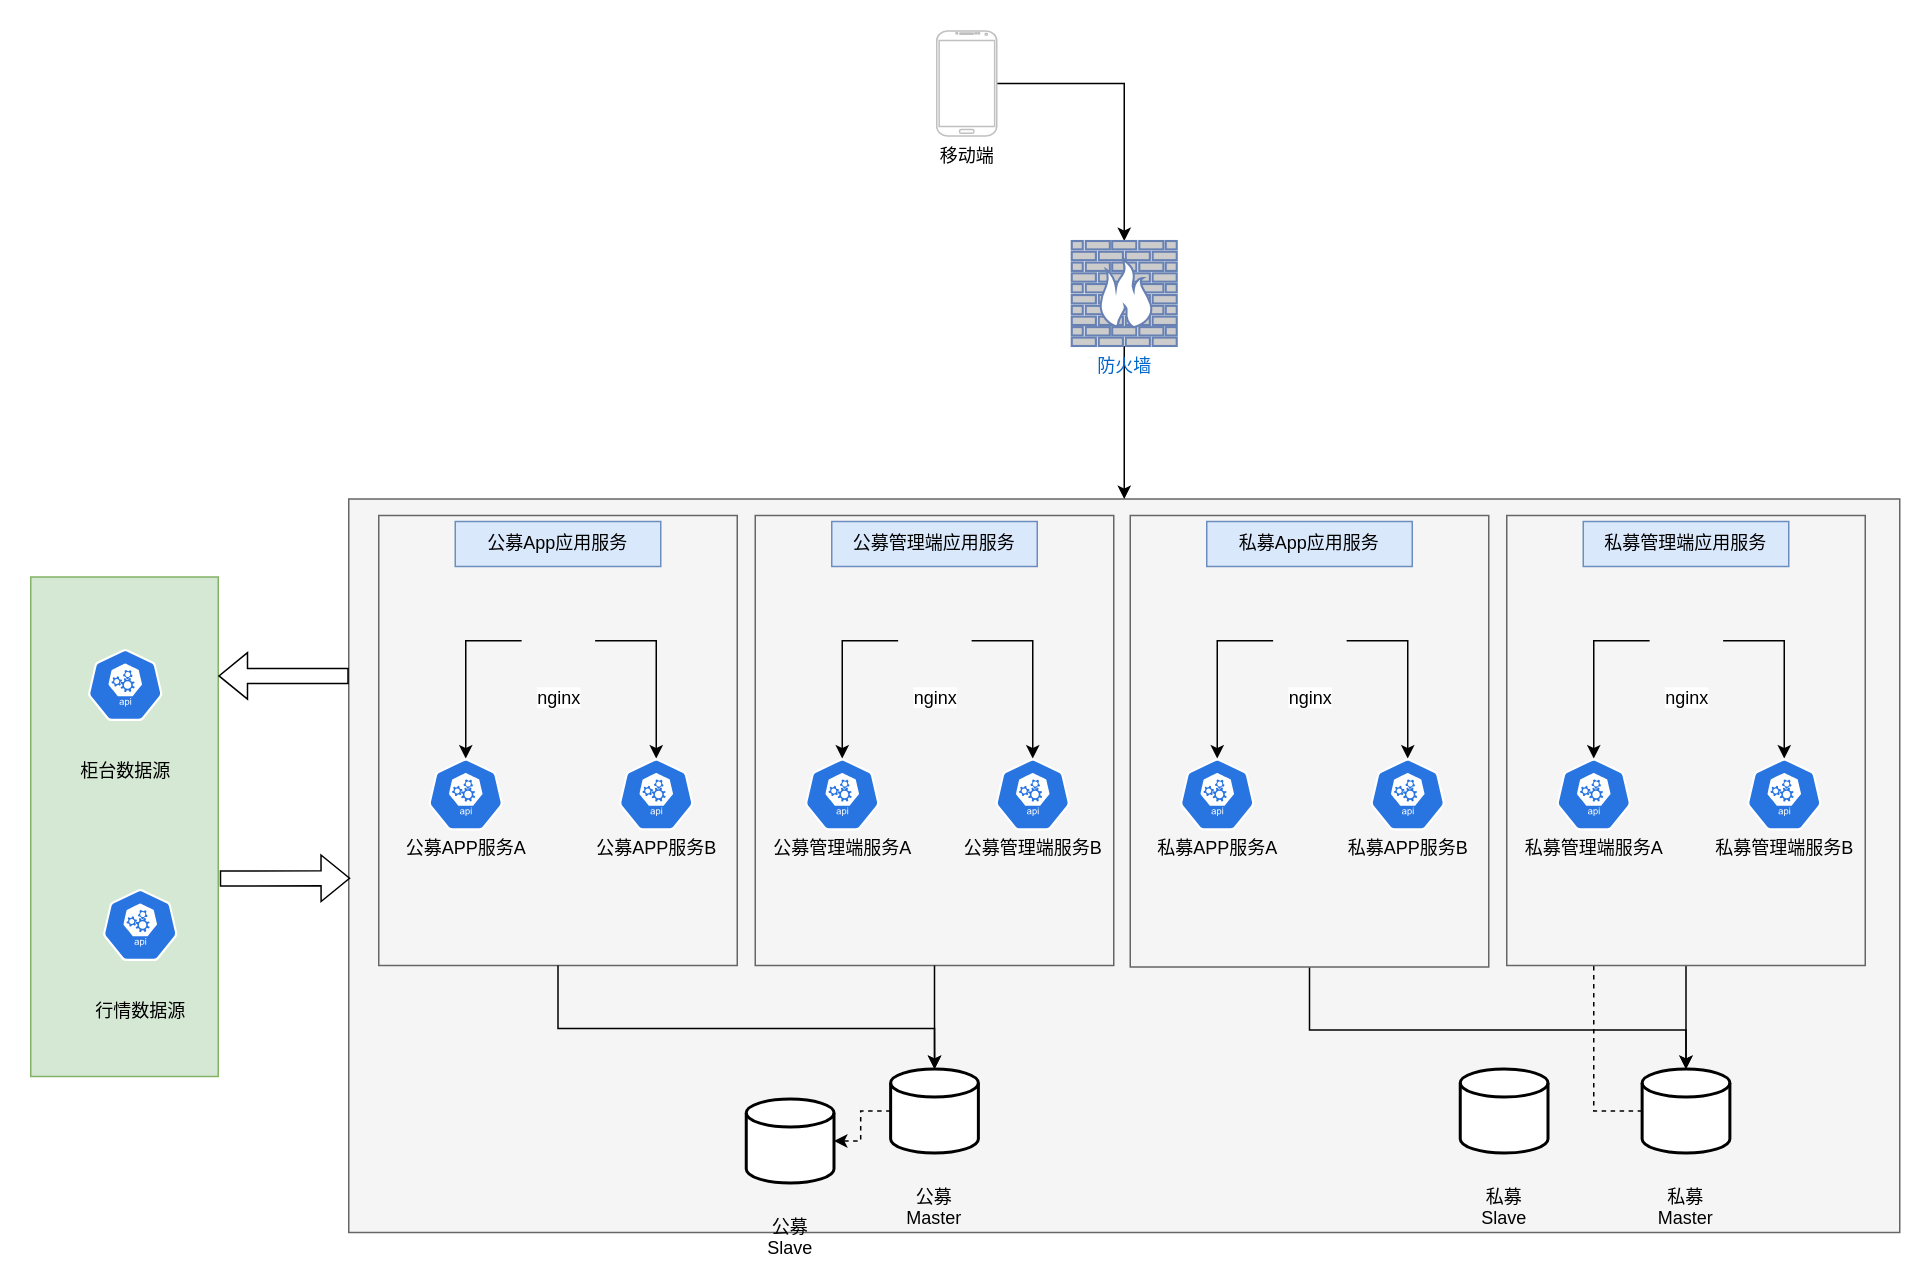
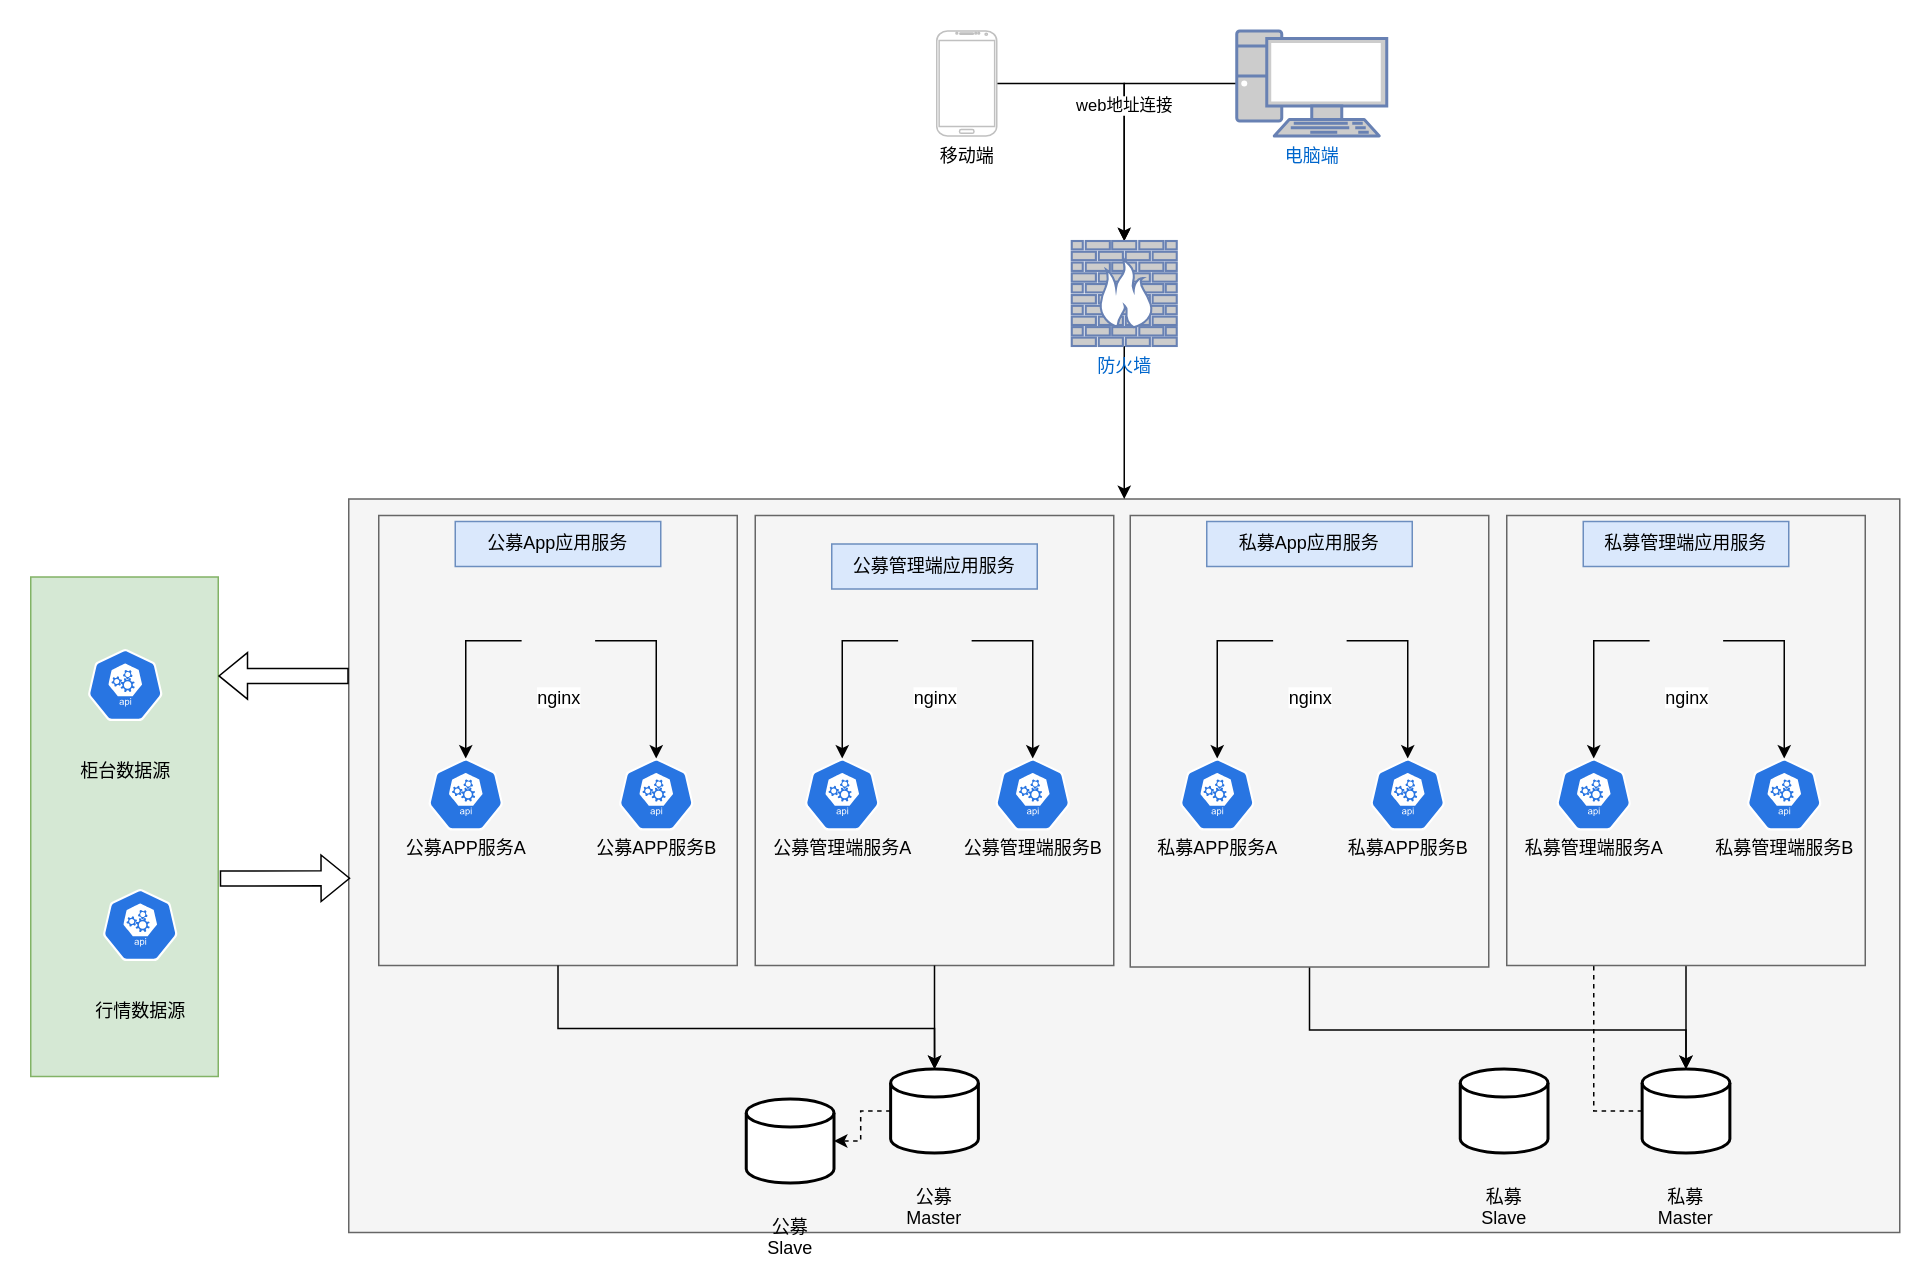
edge "移动端" -> "防火墙": arrowhead classic -> open
edge "电脑端" -> "防火墙": added, label "web地址连接"
node "电脑端": added
node "公募管理端应用服务": moved (935, 544) -> (935, 566)
